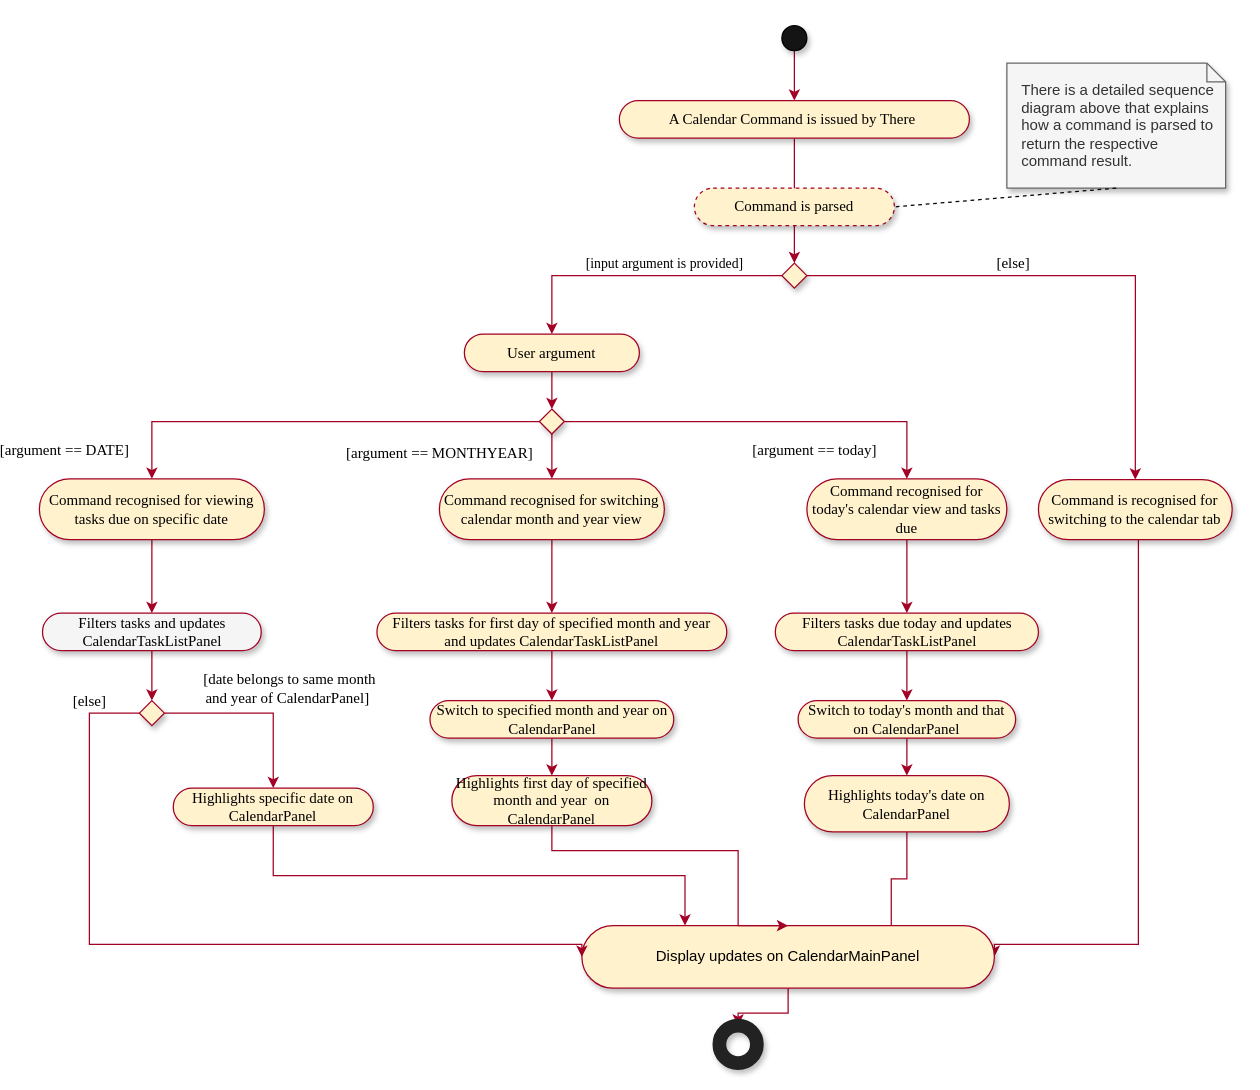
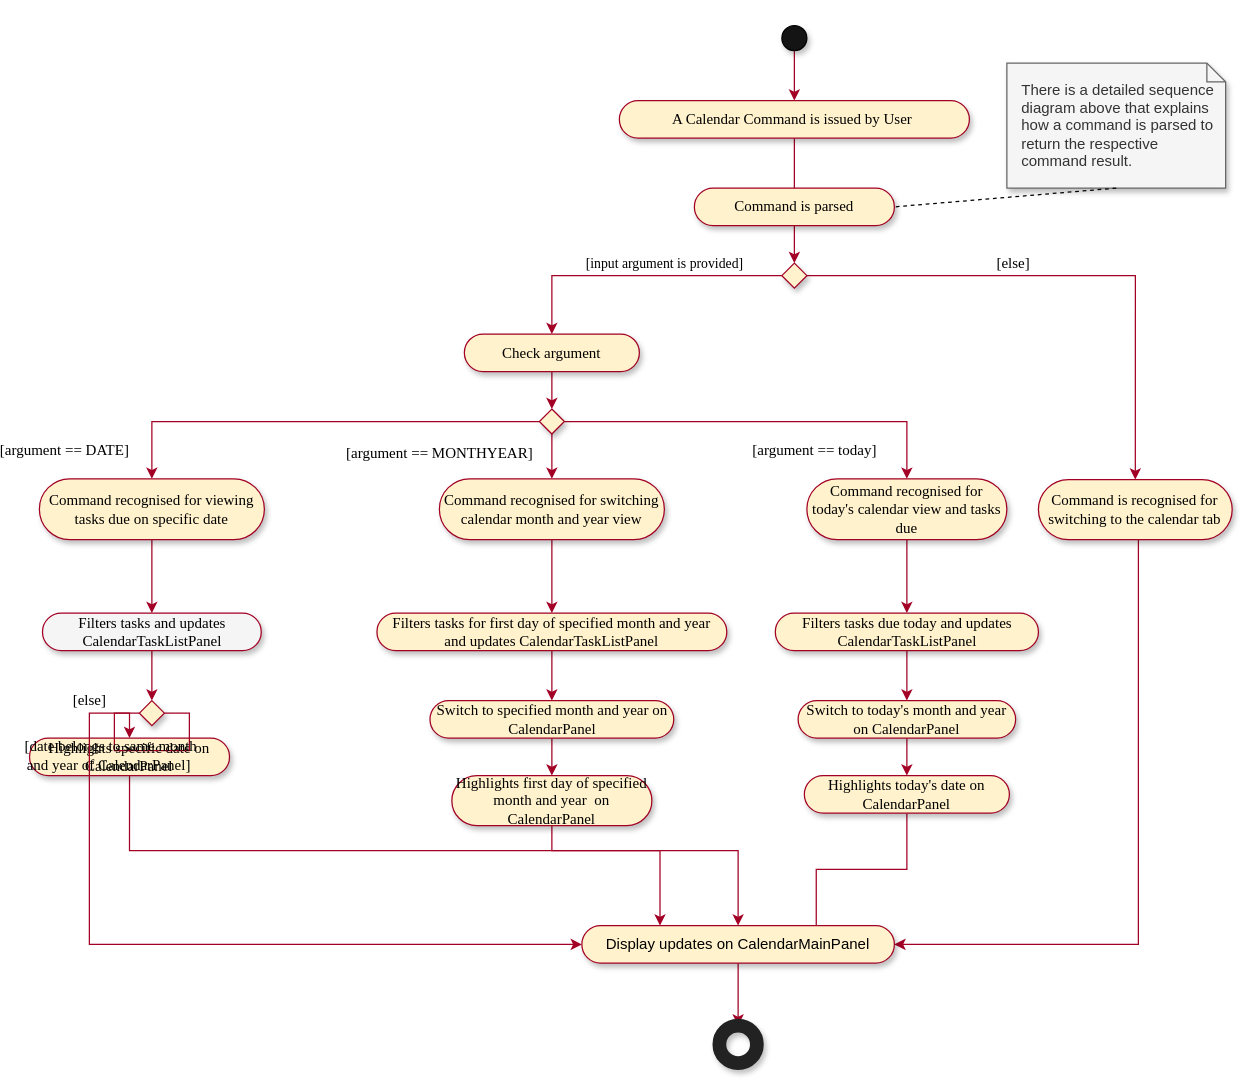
node "A Calendar Command is issued by There": label "A Calendar Command is issued by There" -> "A Calendar Command is issued by User"
node "Command is parsed": style dashed -> solid
node "User argument": label "User argument" -> "Check argument"
node "Switch to today's month and that on CalendarPanel": label "Switch to today's month and that on CalendarPanel" -> "Switch to today's month and year on CalendarPanel"
node "Highlights today's date on CalendarPanel": size 205x56 -> 205x38
node "Highlights specific date on CalendarPanel": moved (273, 807) -> (130, 757)
node "Display updates on CalendarMainPanel": size 413x63 -> 313x38
